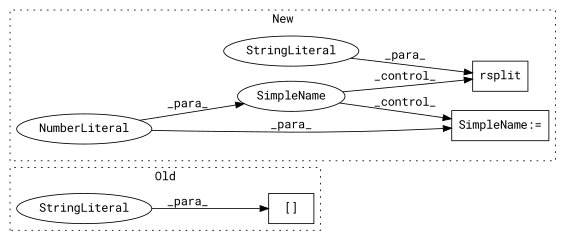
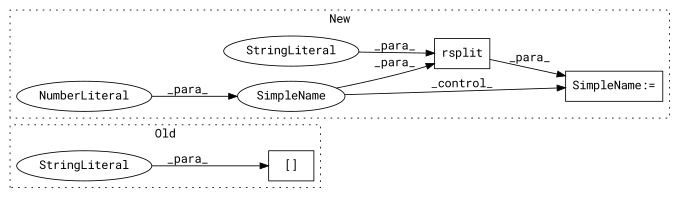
edge "SimpleName" -> "rsplit": label "_control_" -> "_para_"
edge "NumberLiteral" -> "SimpleName:=": now "rsplit" -> "SimpleName:="
